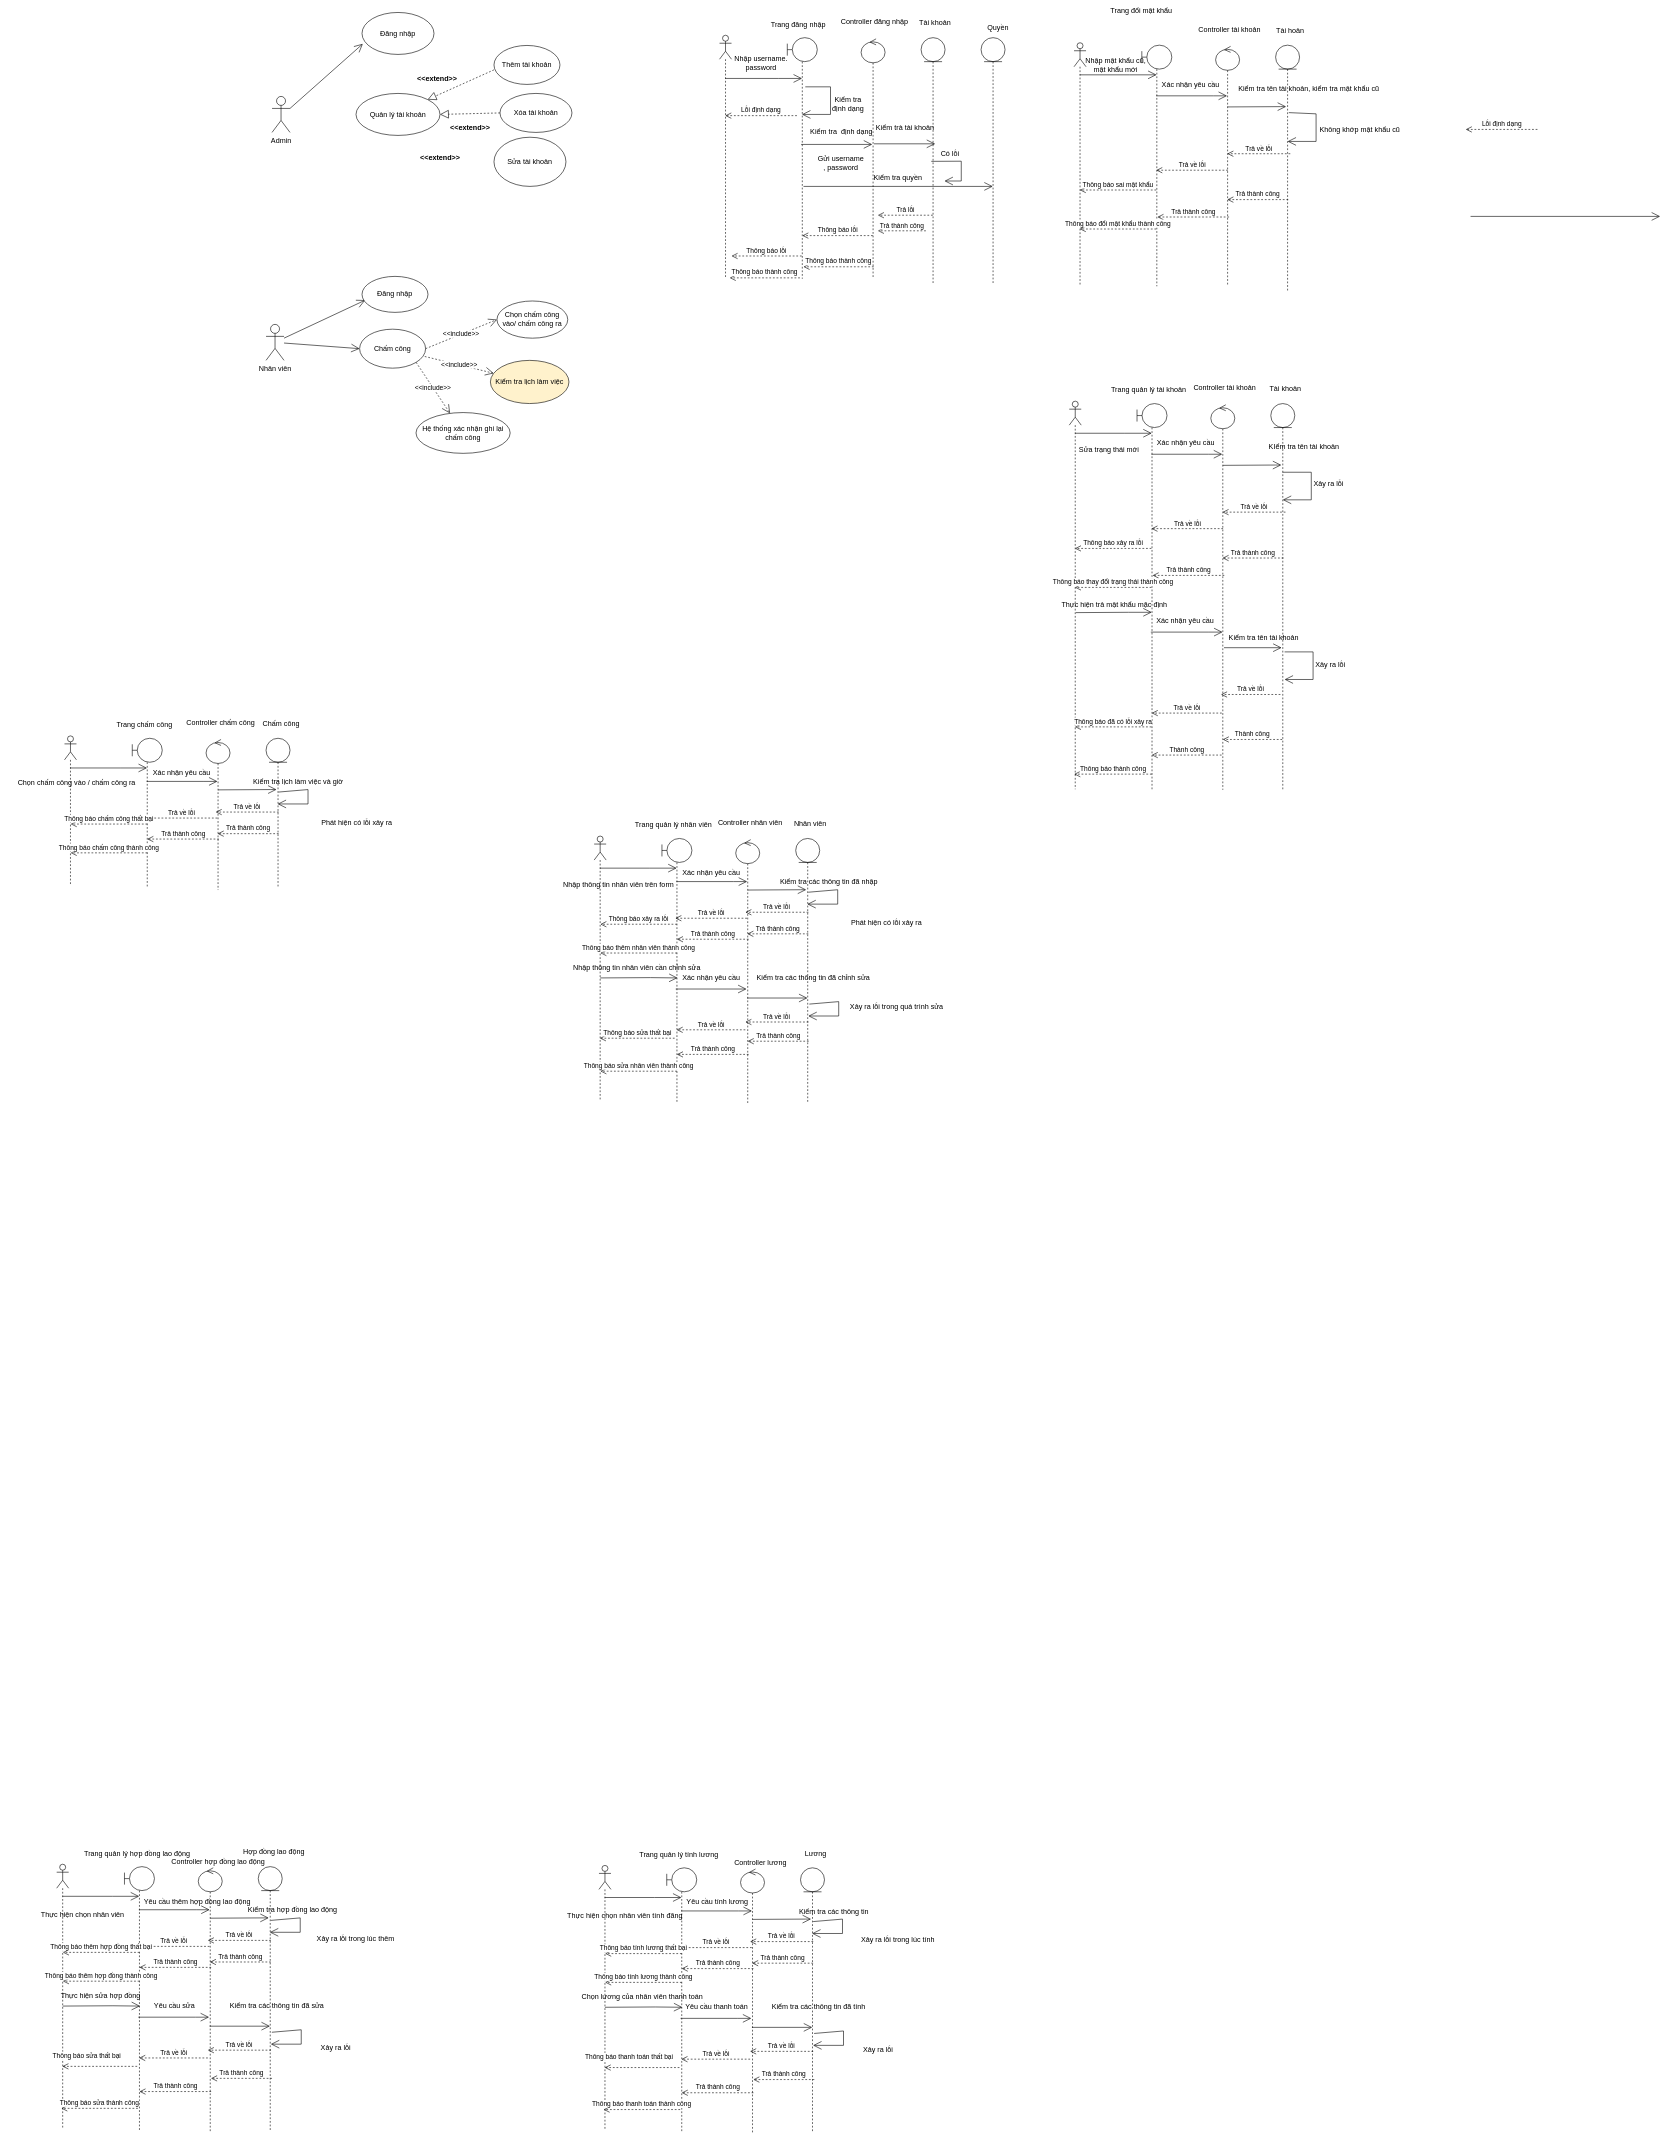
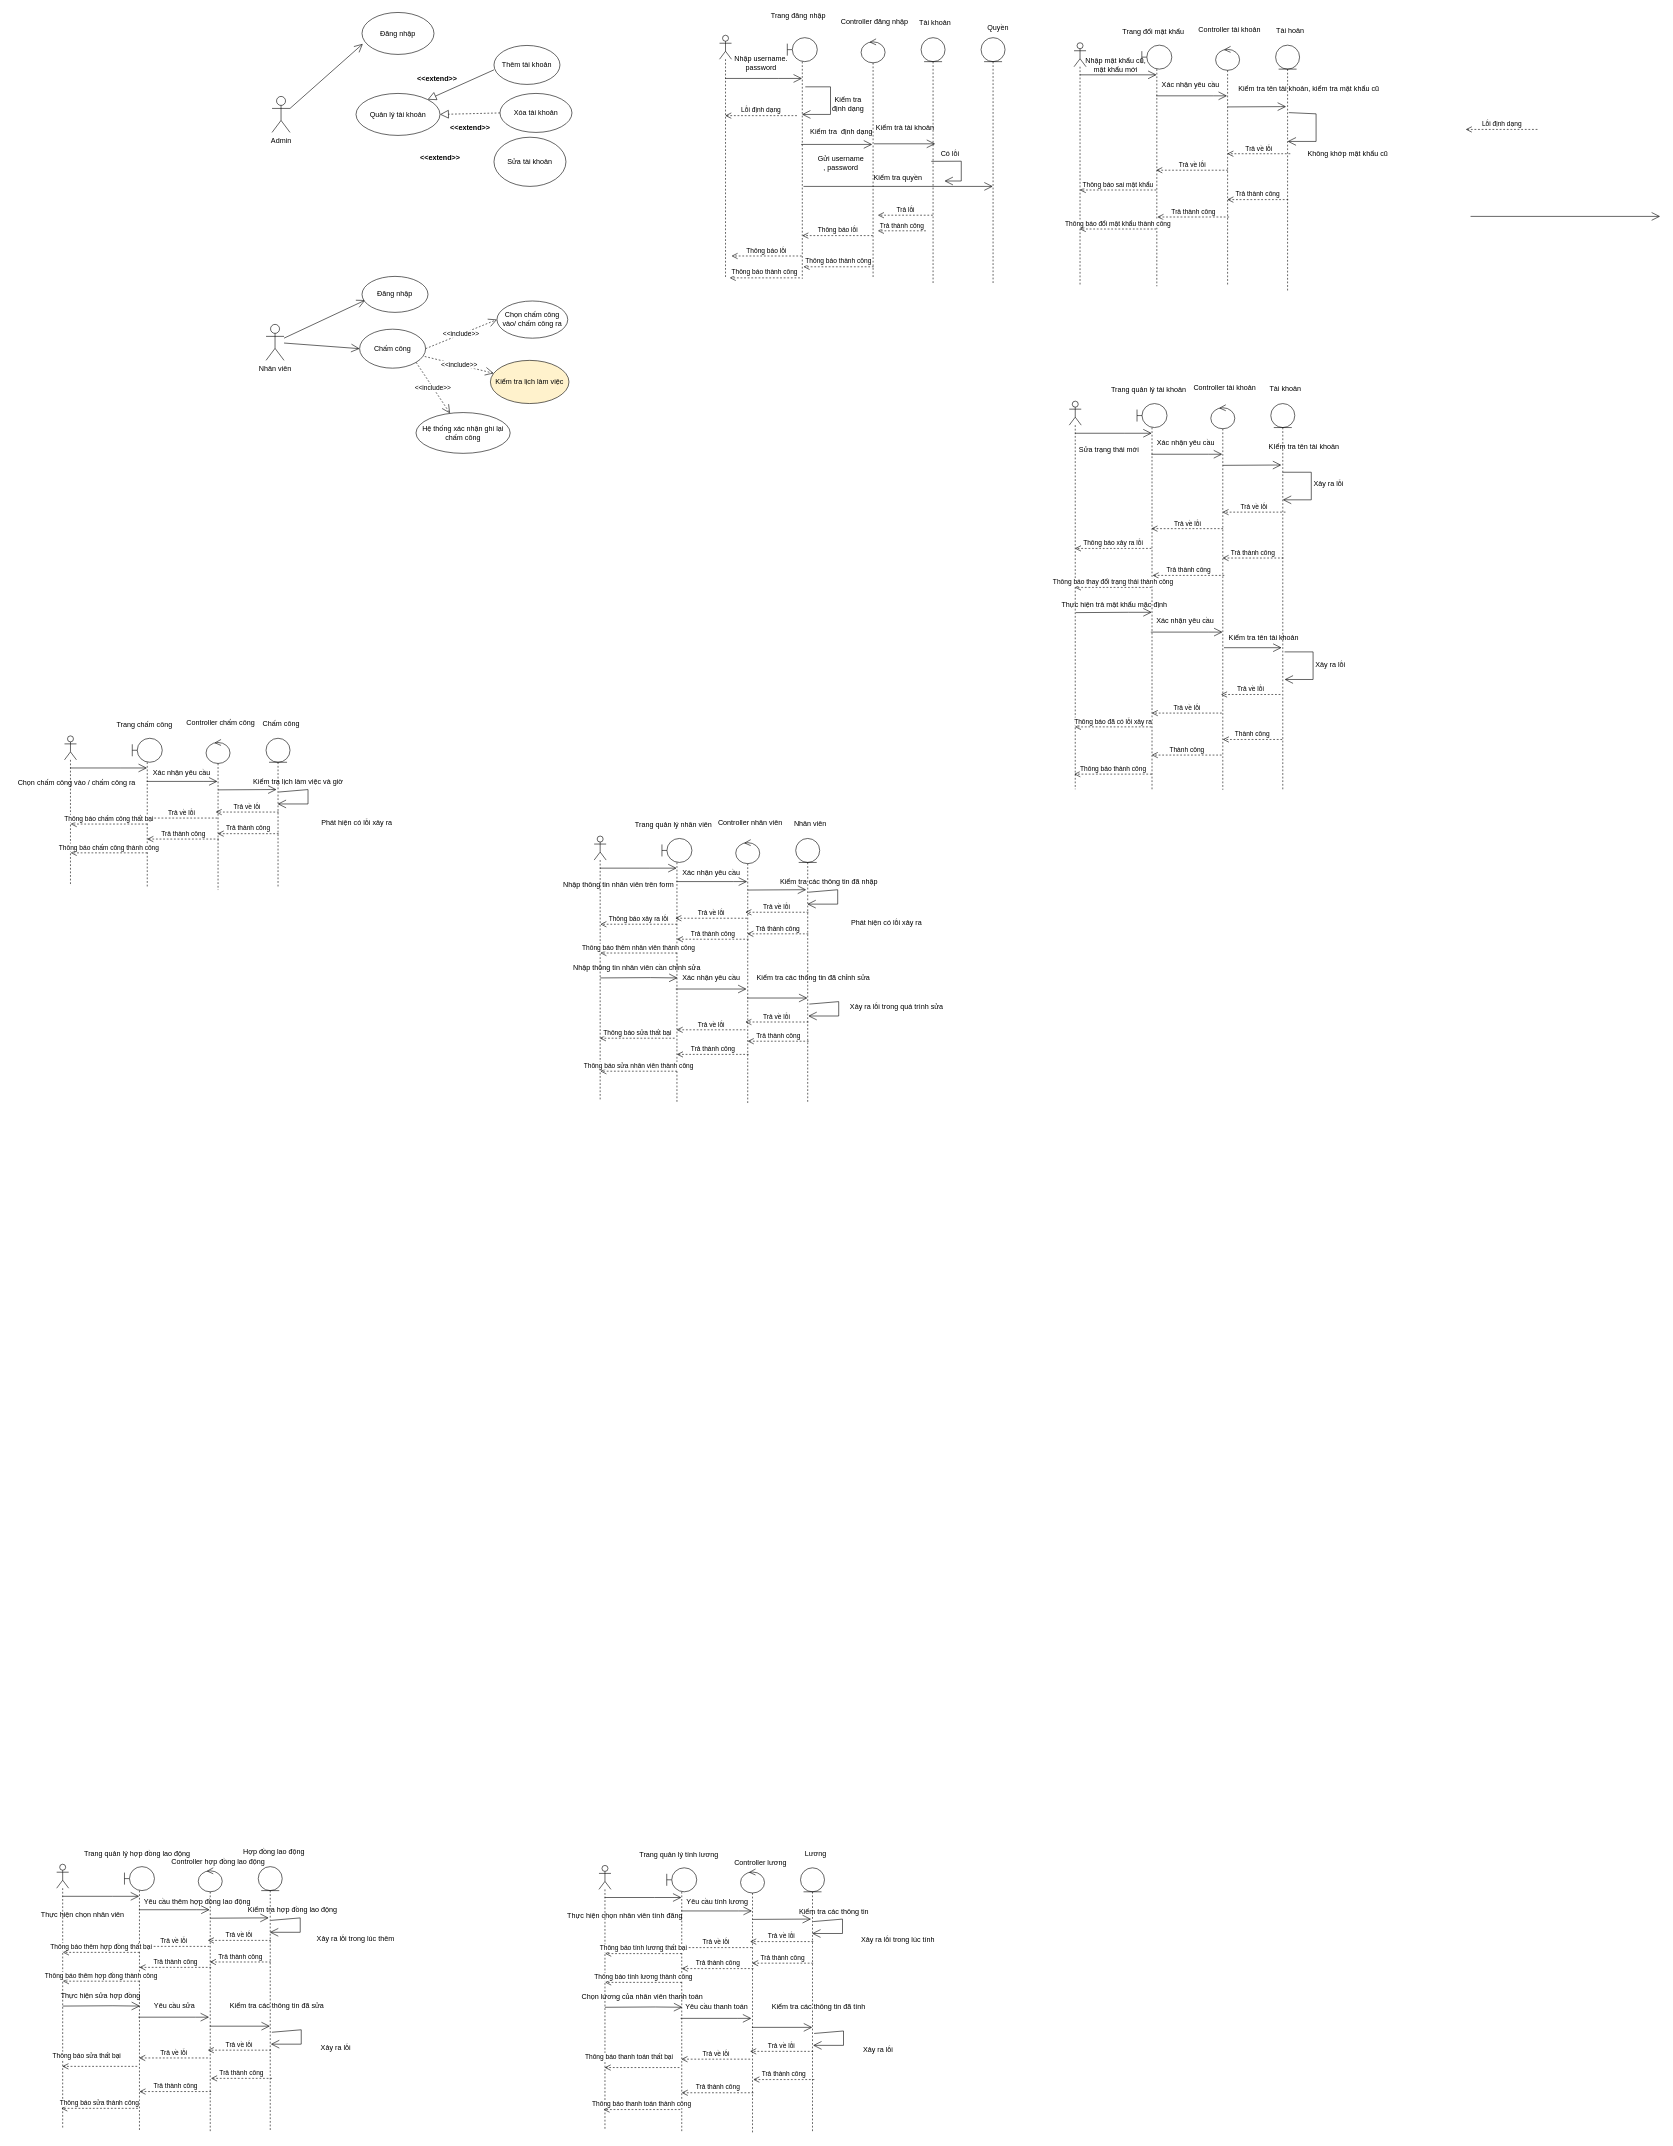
node "Trang đổi mật khẩu": moved (1141, 11) -> (1153, 32)
node "Trang đăng nhập": moved (798, 24) -> (798, 15)
edge "Thêm tài khoản" -> "Quản lý tài khoản": style dashed -> solid
node "Không khớp mật khẩu cũ": moved (1360, 130) -> (1348, 154)
